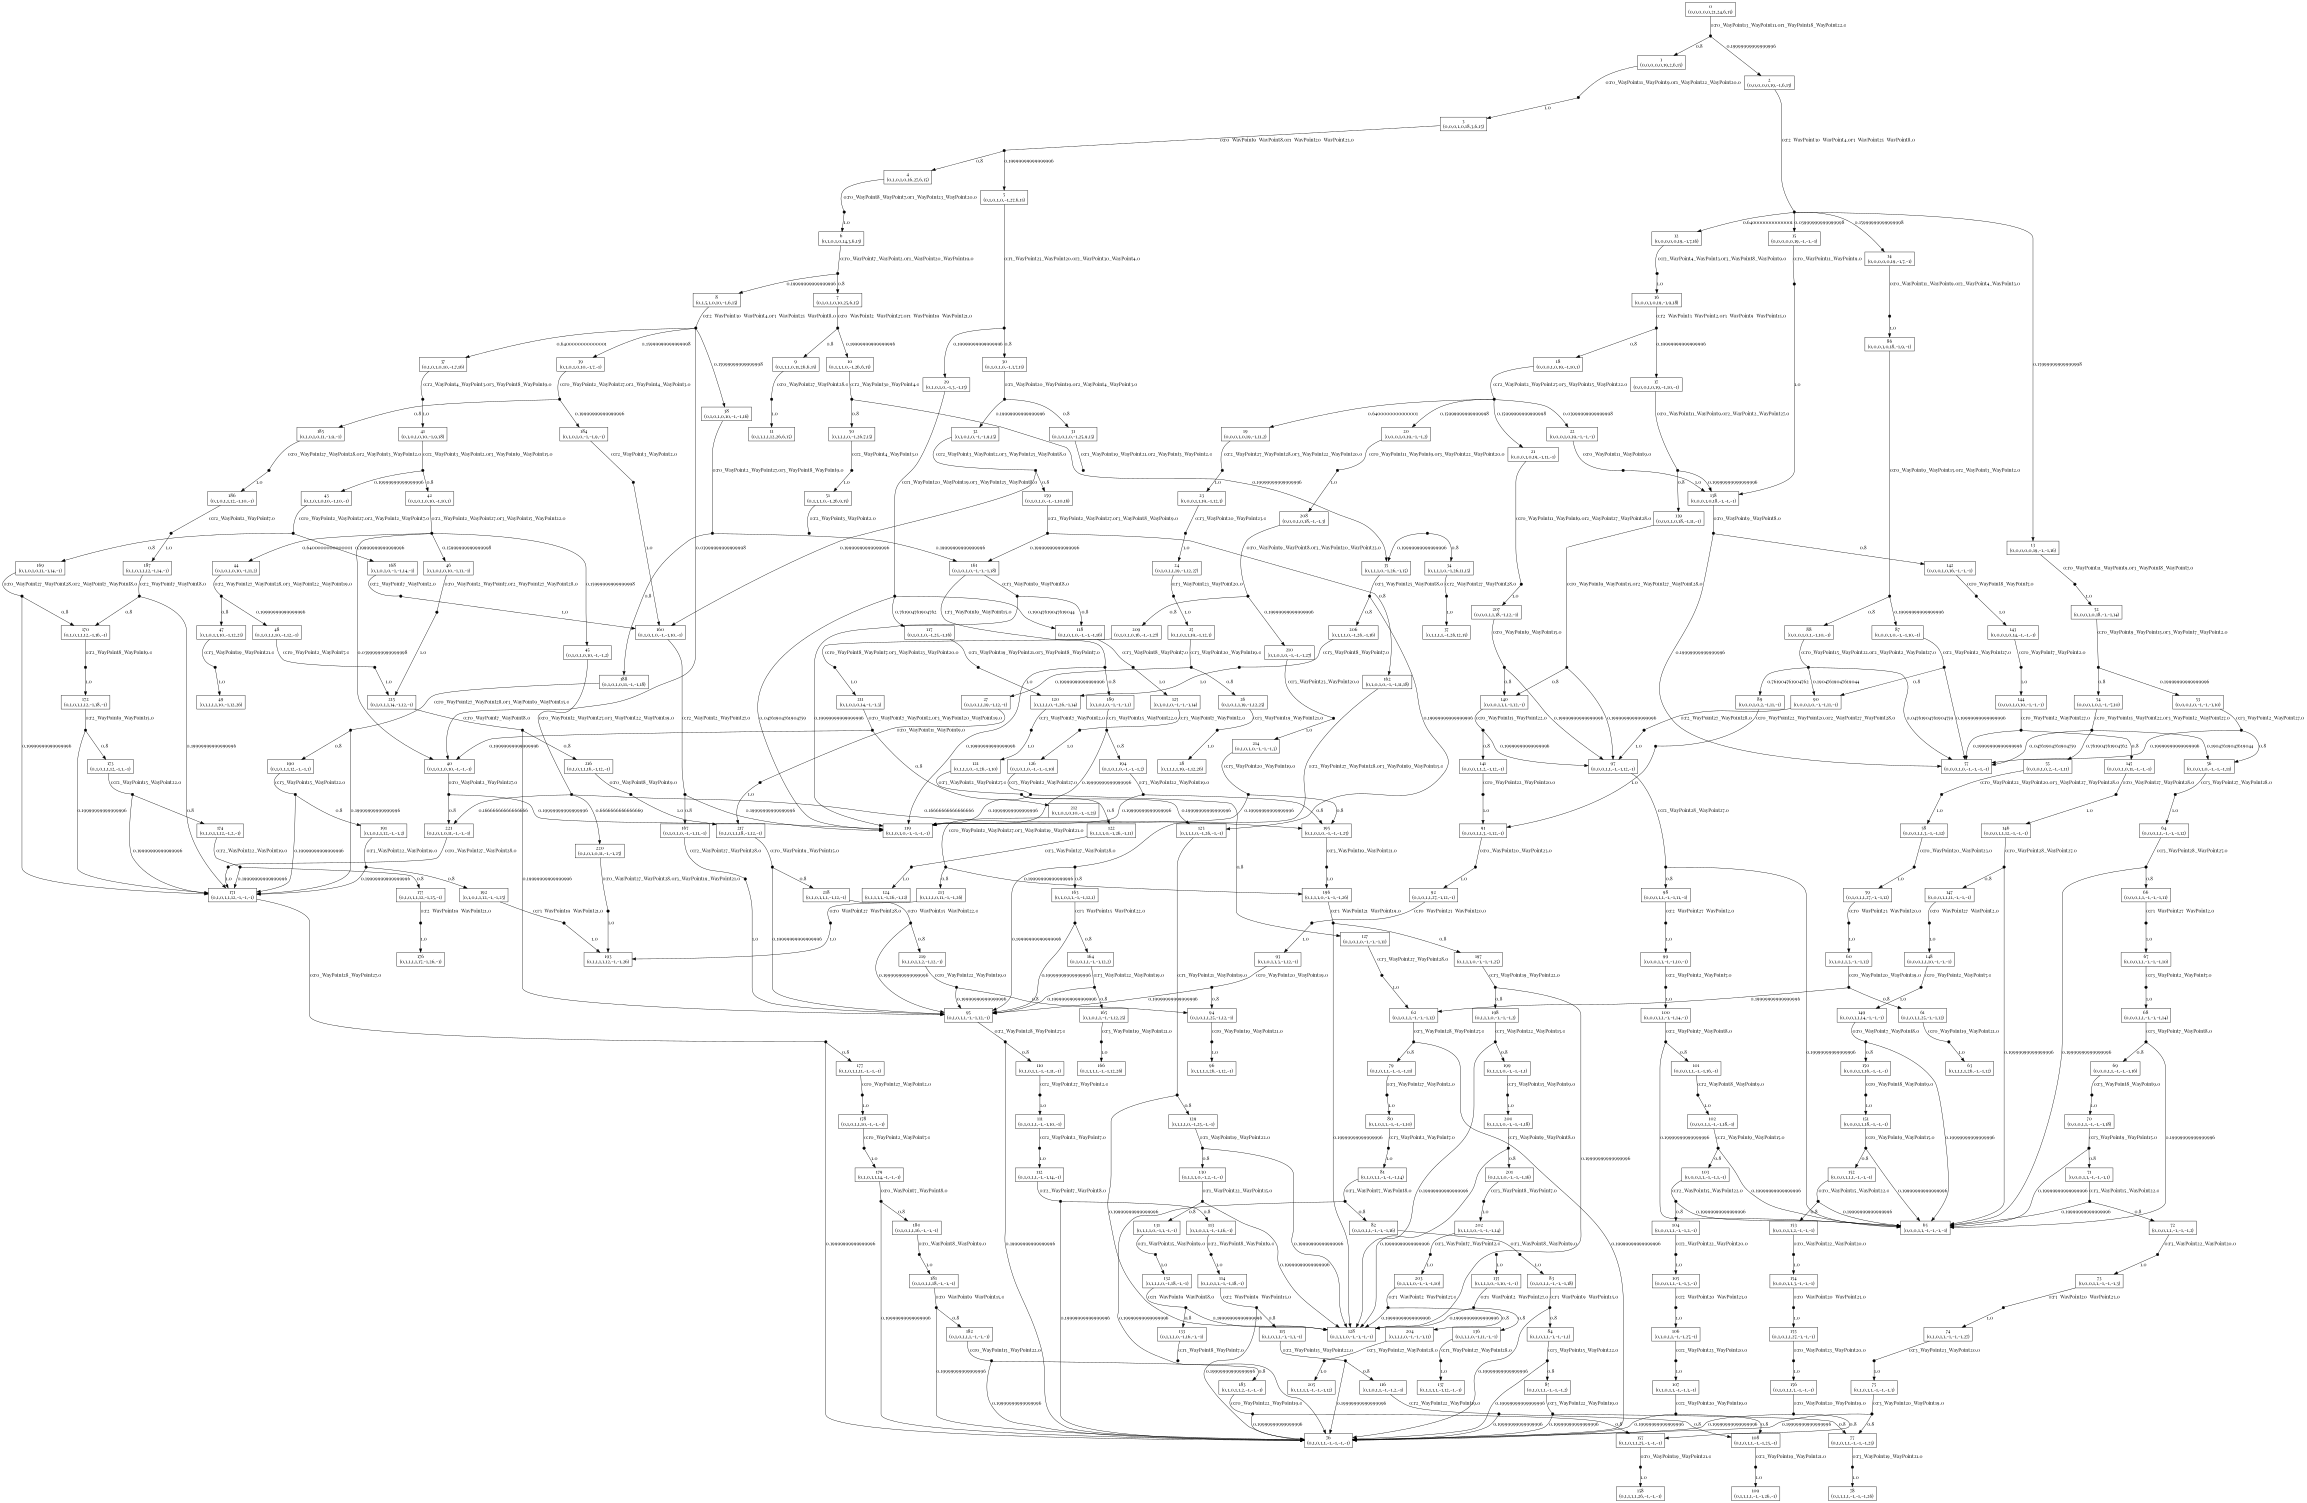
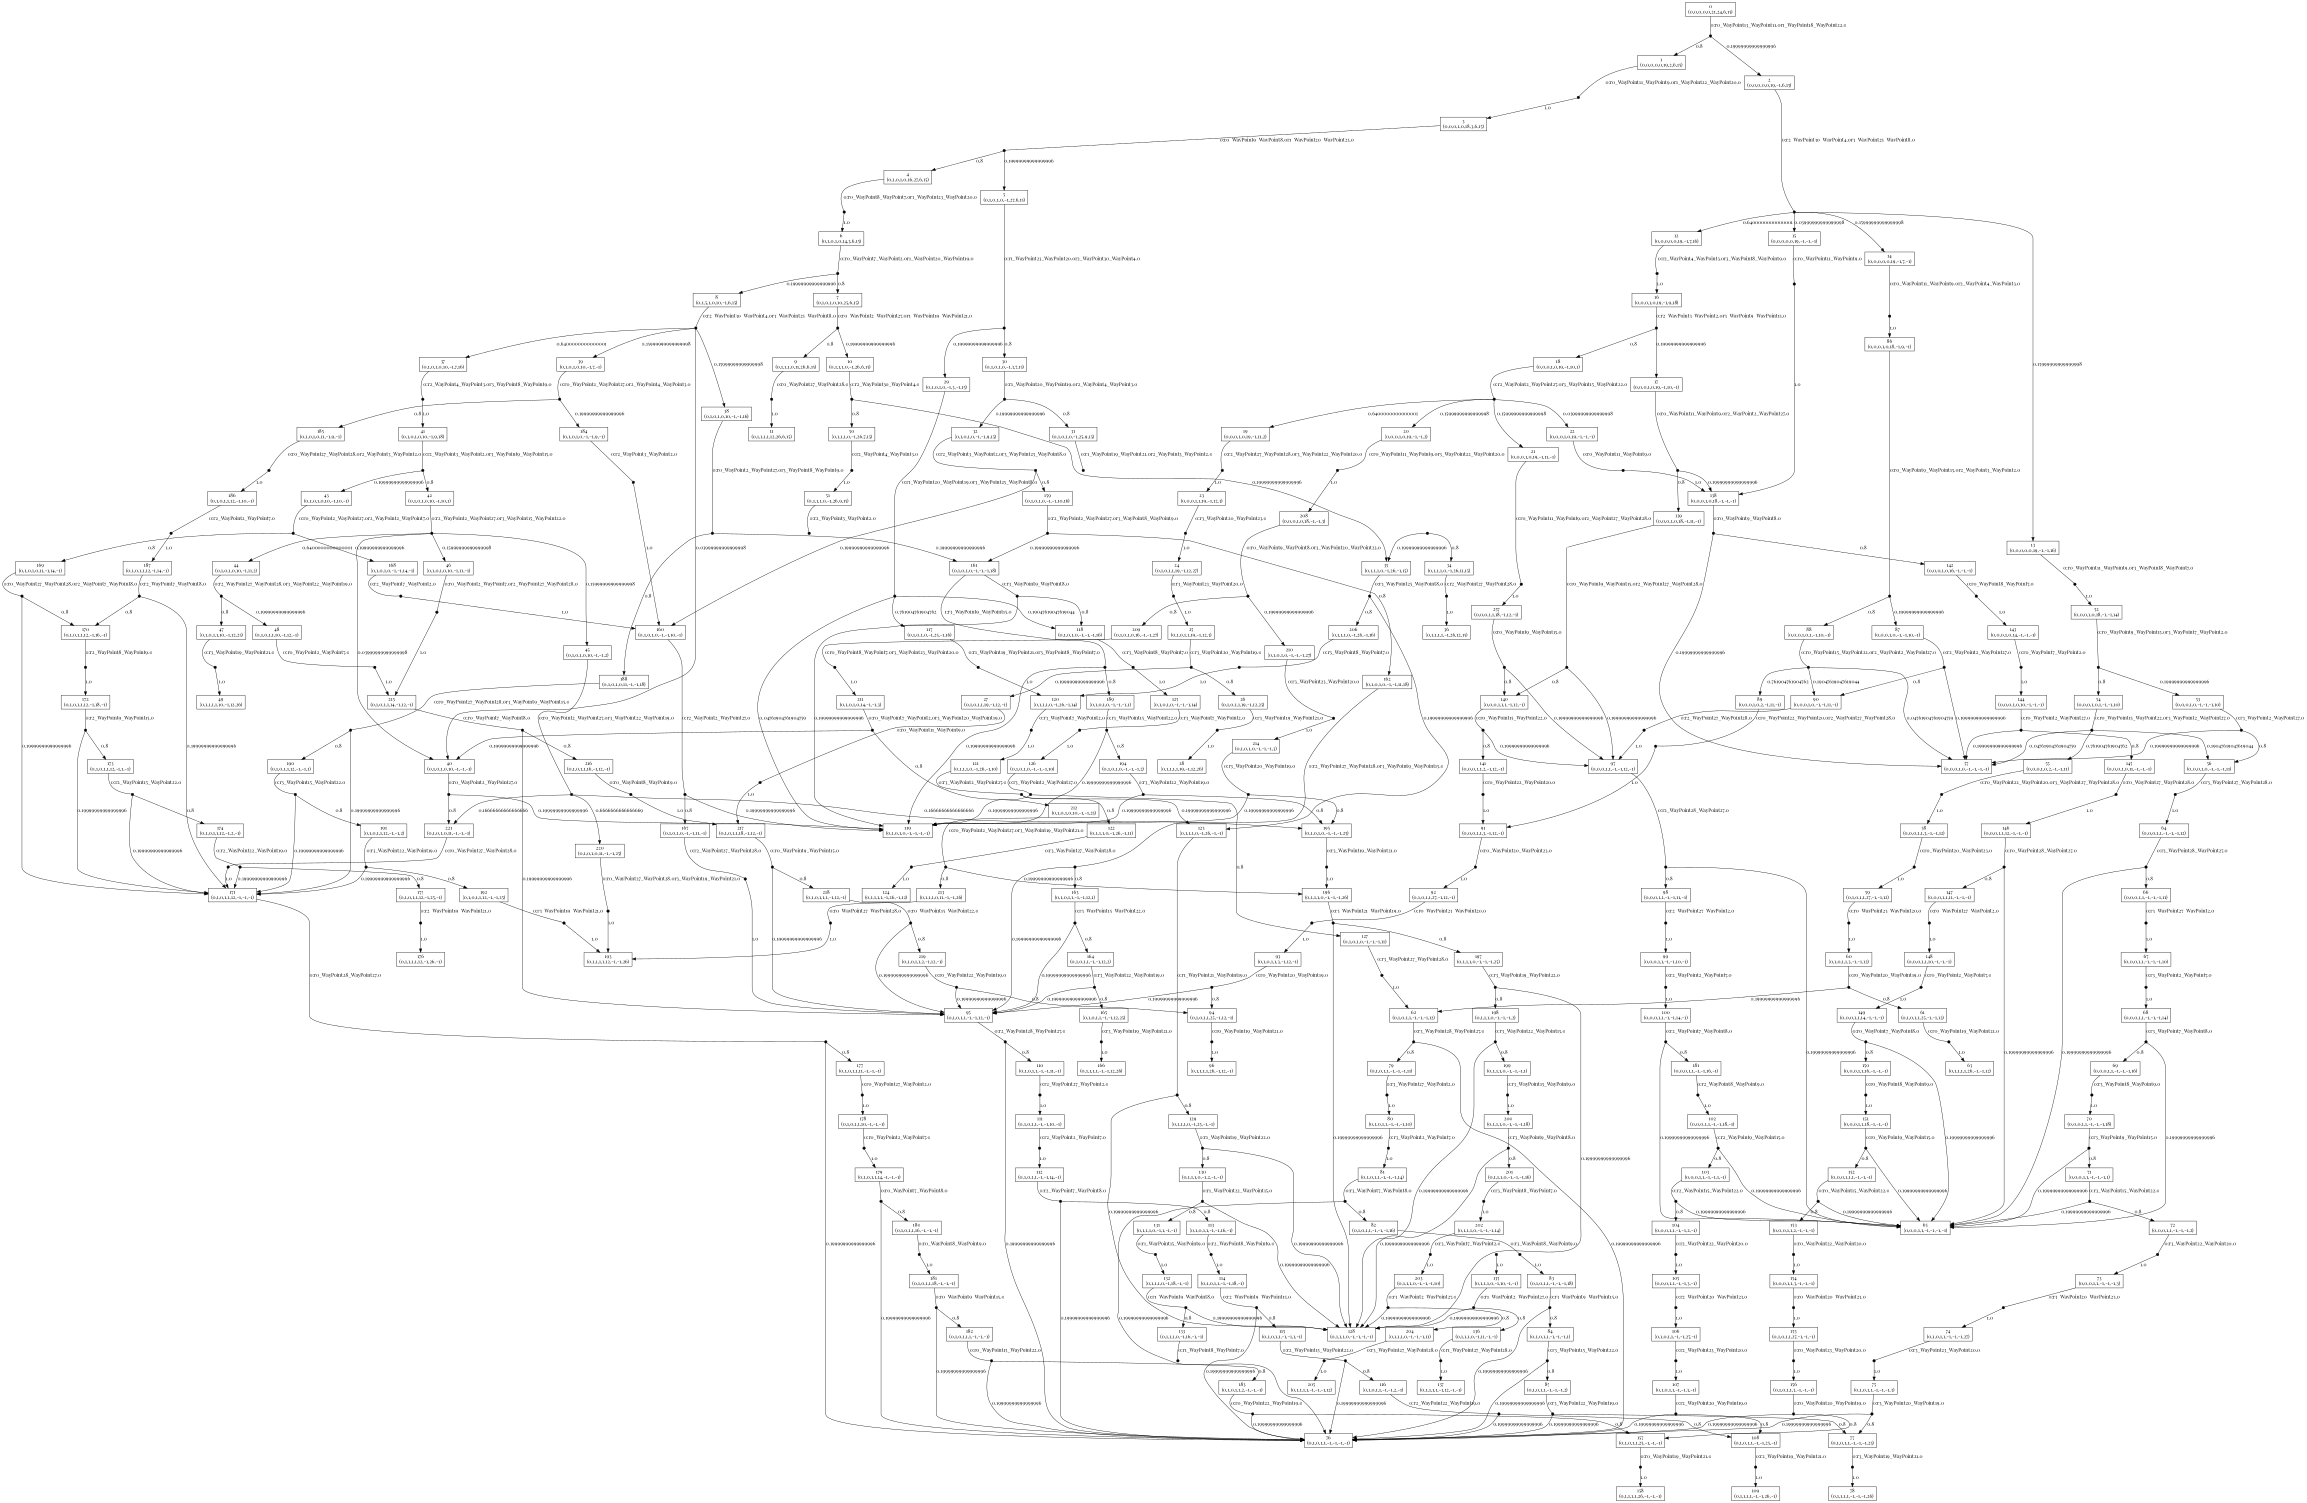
node "207 (0,0,0,1,1,18,-1,12,-1)": label "207 (0,0,0,1,1,18,-1,12,-1)" -> "257 (0,0,0,1,1,18,-1,12,-1)"
node "37 (0,1,1,1,1,-1,26,12,15)": label "37 (0,1,1,1,1,-1,26,12,15)" -> "36 (0,1,1,1,1,-1,26,12,15)"
node "54 (0,0,0,1,0,1,-1,-7,10)": label "54 (0,0,0,1,0,1,-1,-7,10)" -> "54 (0,0,0,1,0,1,-1,-1,10)"
node "176 (0,1,1,1,1,17,-1,26,-1)": label "176 (0,1,1,1,1,17,-1,26,-1)" -> "176 (0,1,1,1,1,12,-1,26,-1)"
node "101 (0,0,0,1,1,-1,-1,16,-1)": label "101 (0,0,0,1,1,-1,-1,16,-1)" -> "181 (0,0,0,1,1,-1,-1,16,-1)"
